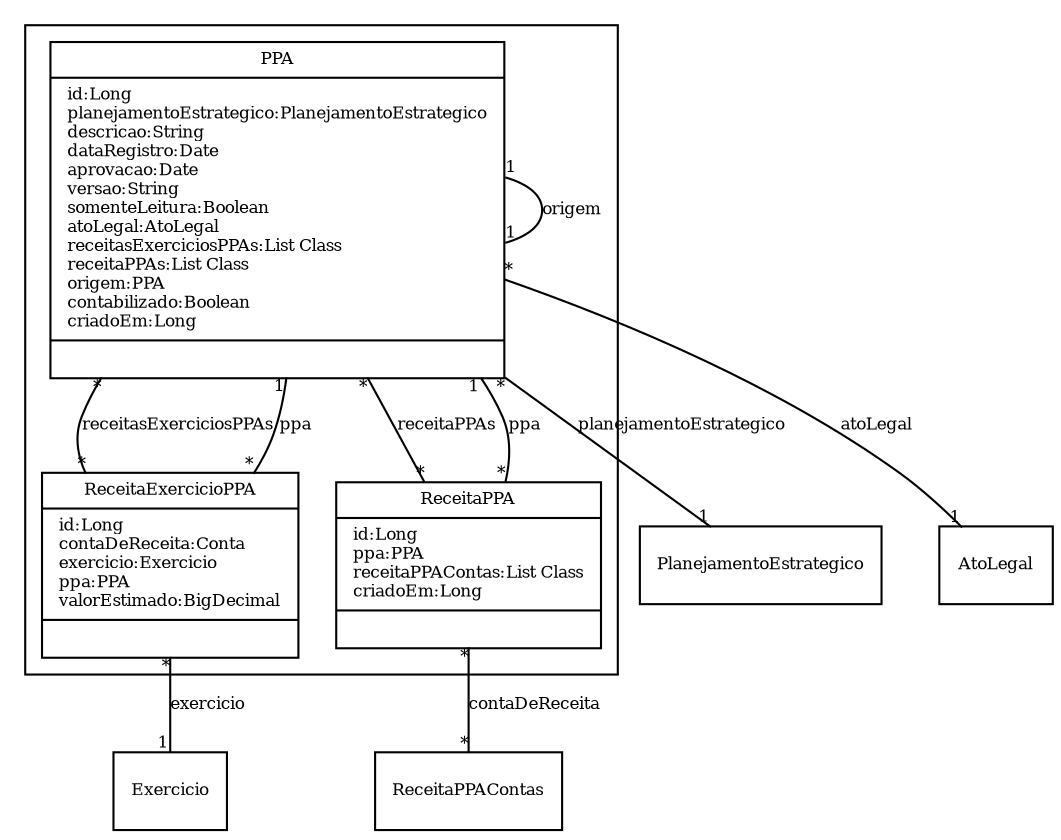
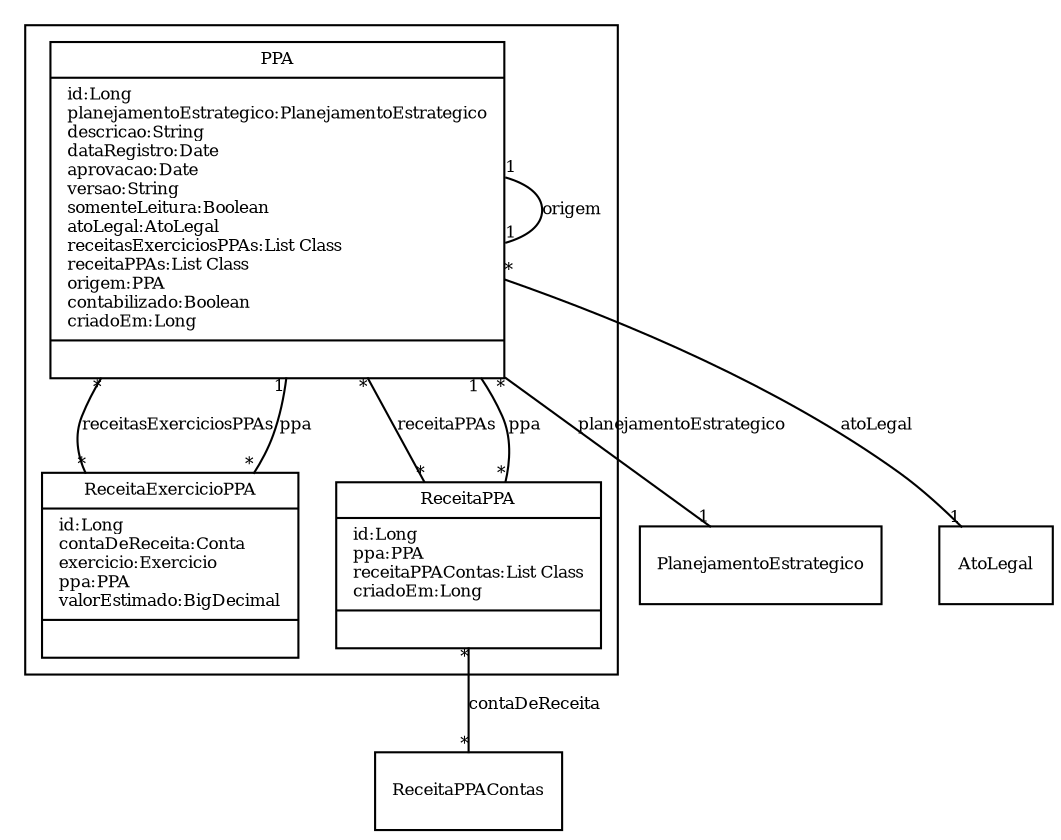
node "Exercicio": removed
